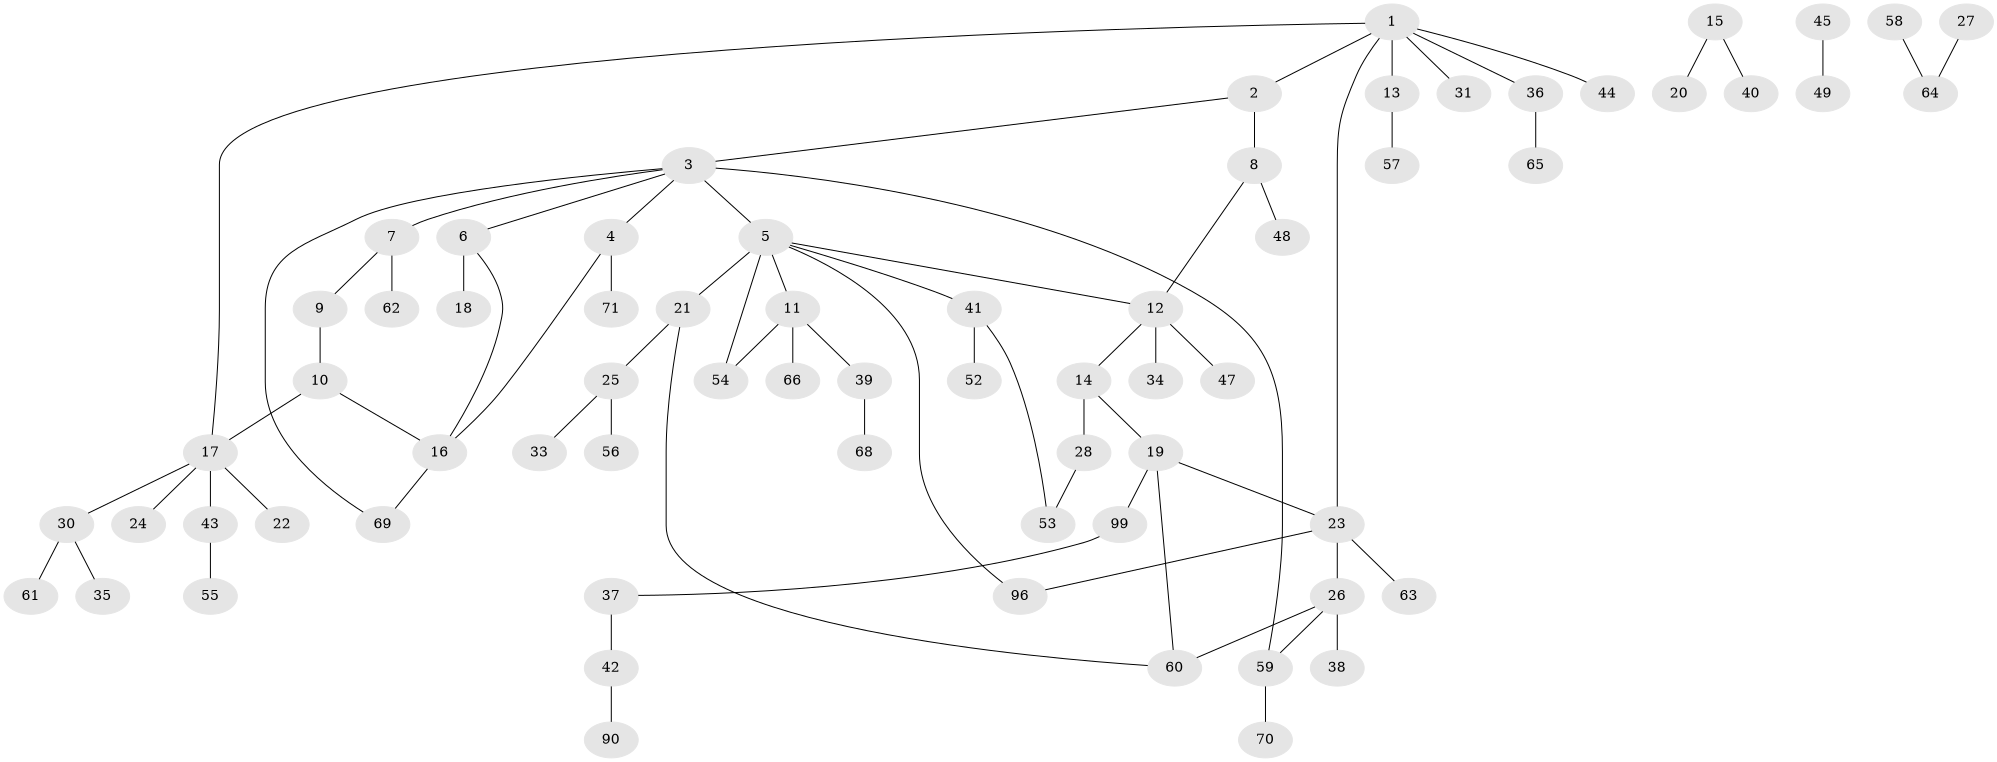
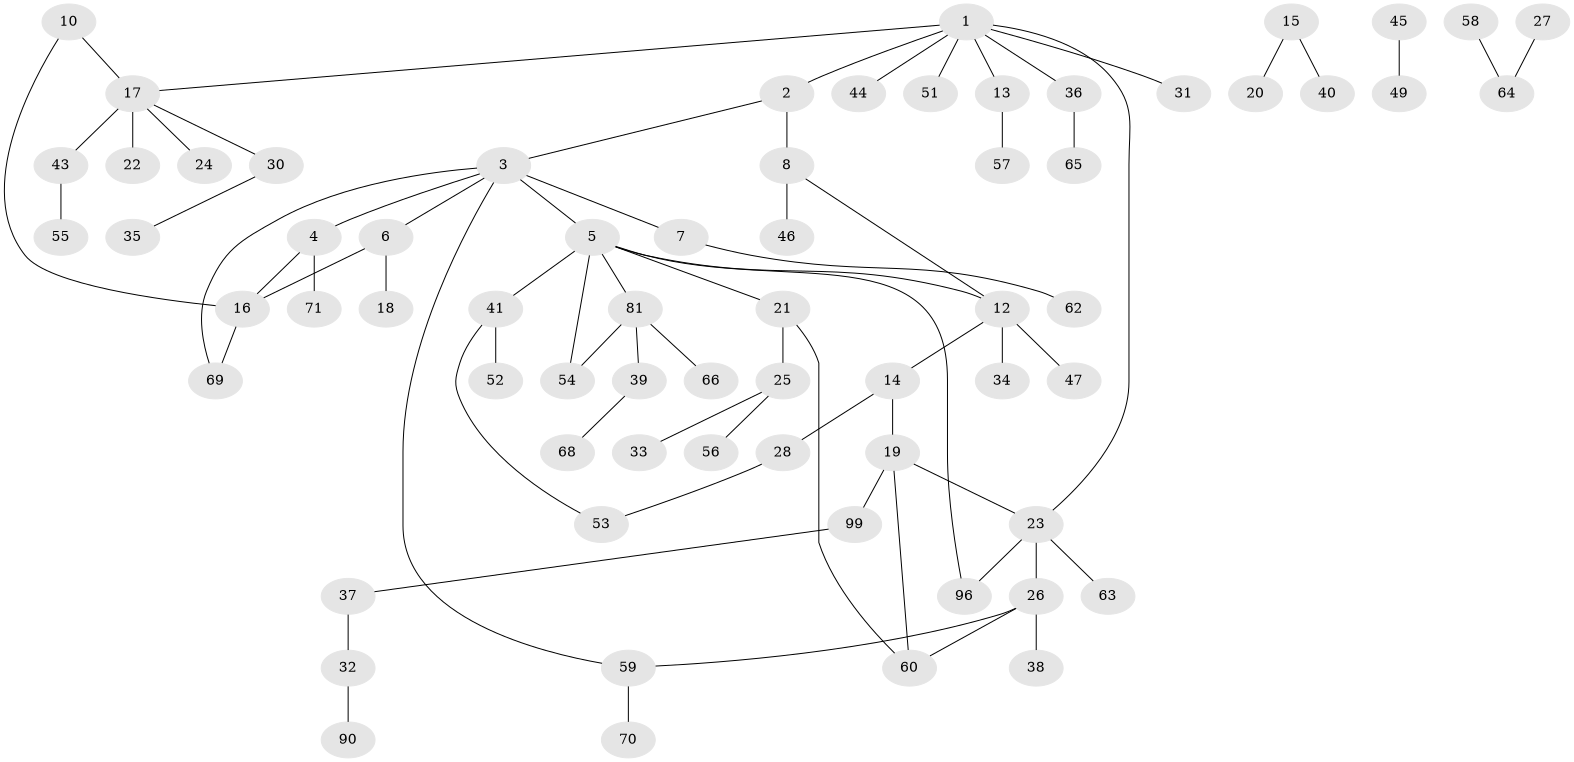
node "51": added
node "48": label "48" -> "46"
node "9": removed
node "11": label "11" -> "81"
node "61": removed
node "42": label "42" -> "32"
